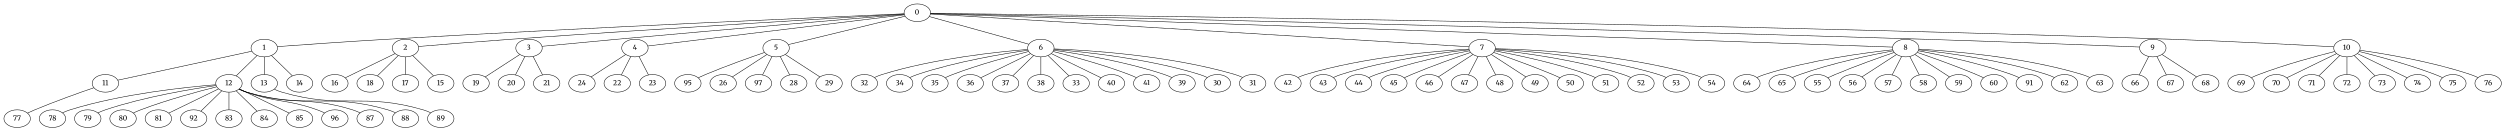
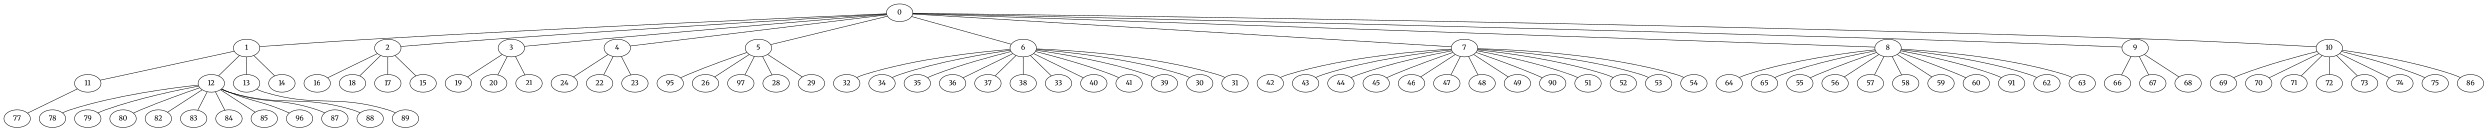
node "50": label "50" -> "90"
node "76": label "76" -> "86"
node "81": removed
node "92": label "92" -> "82"
